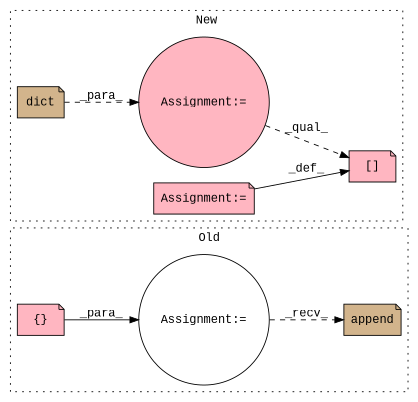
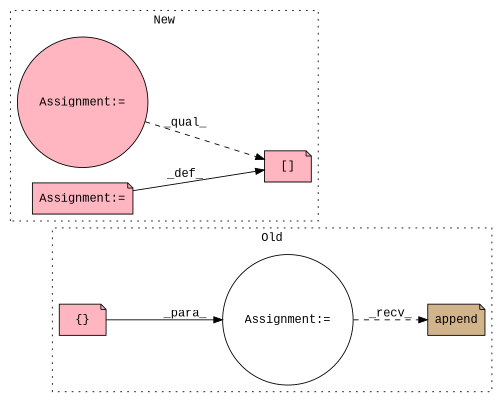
node "dict": removed
